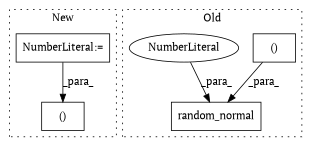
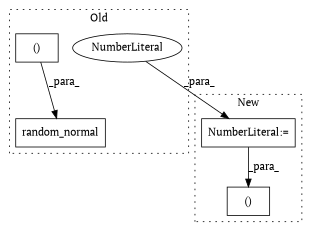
edge "NumberLiteral" -> "random_normal": now "NumberLiteral" -> "NumberLiteral:="
